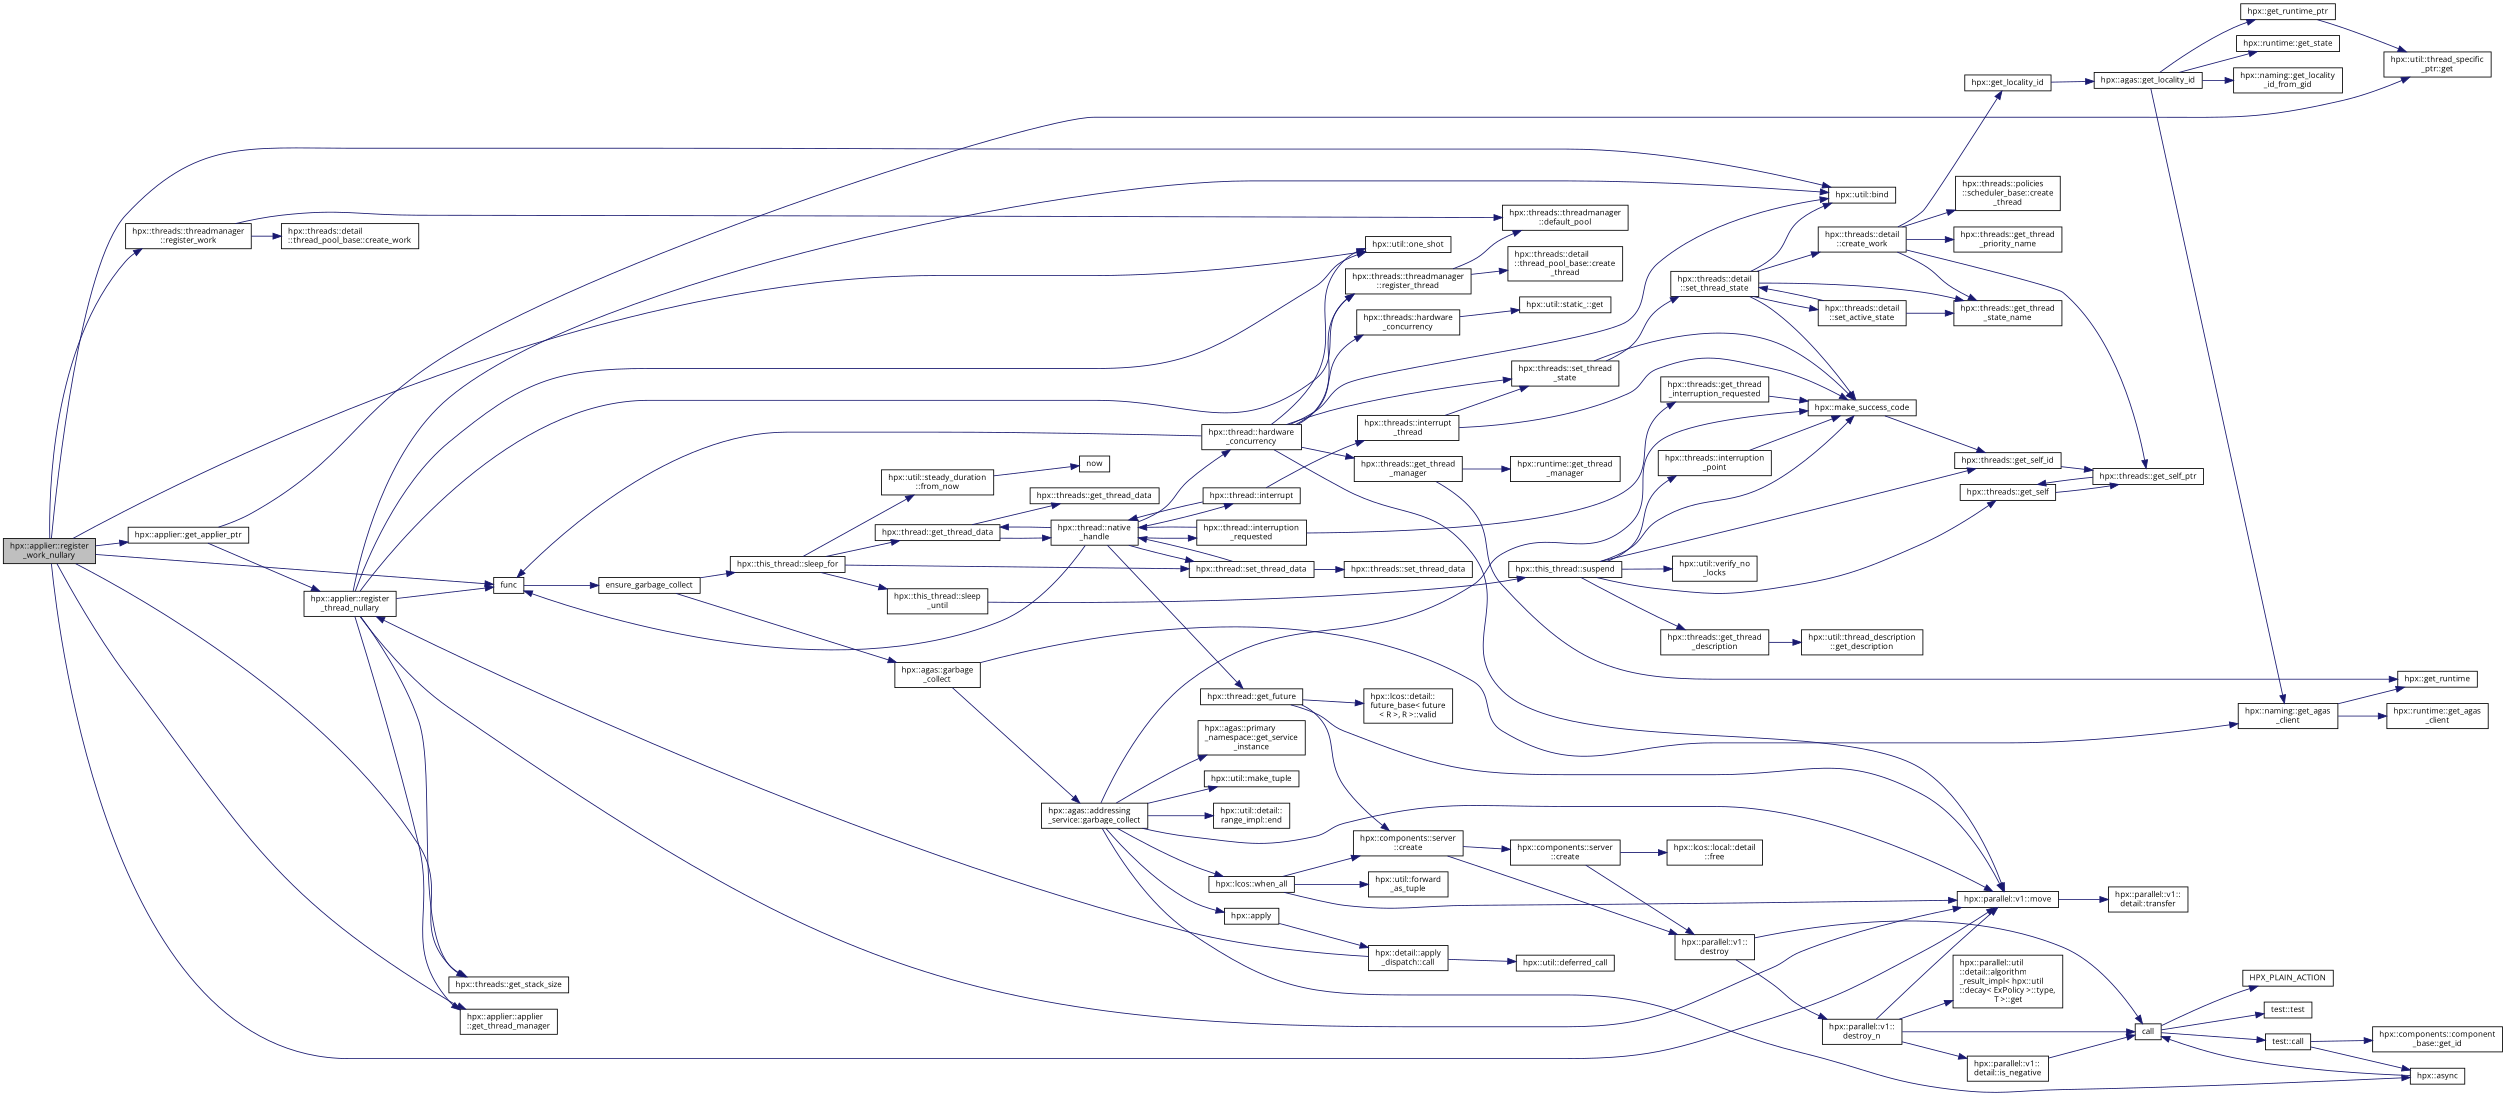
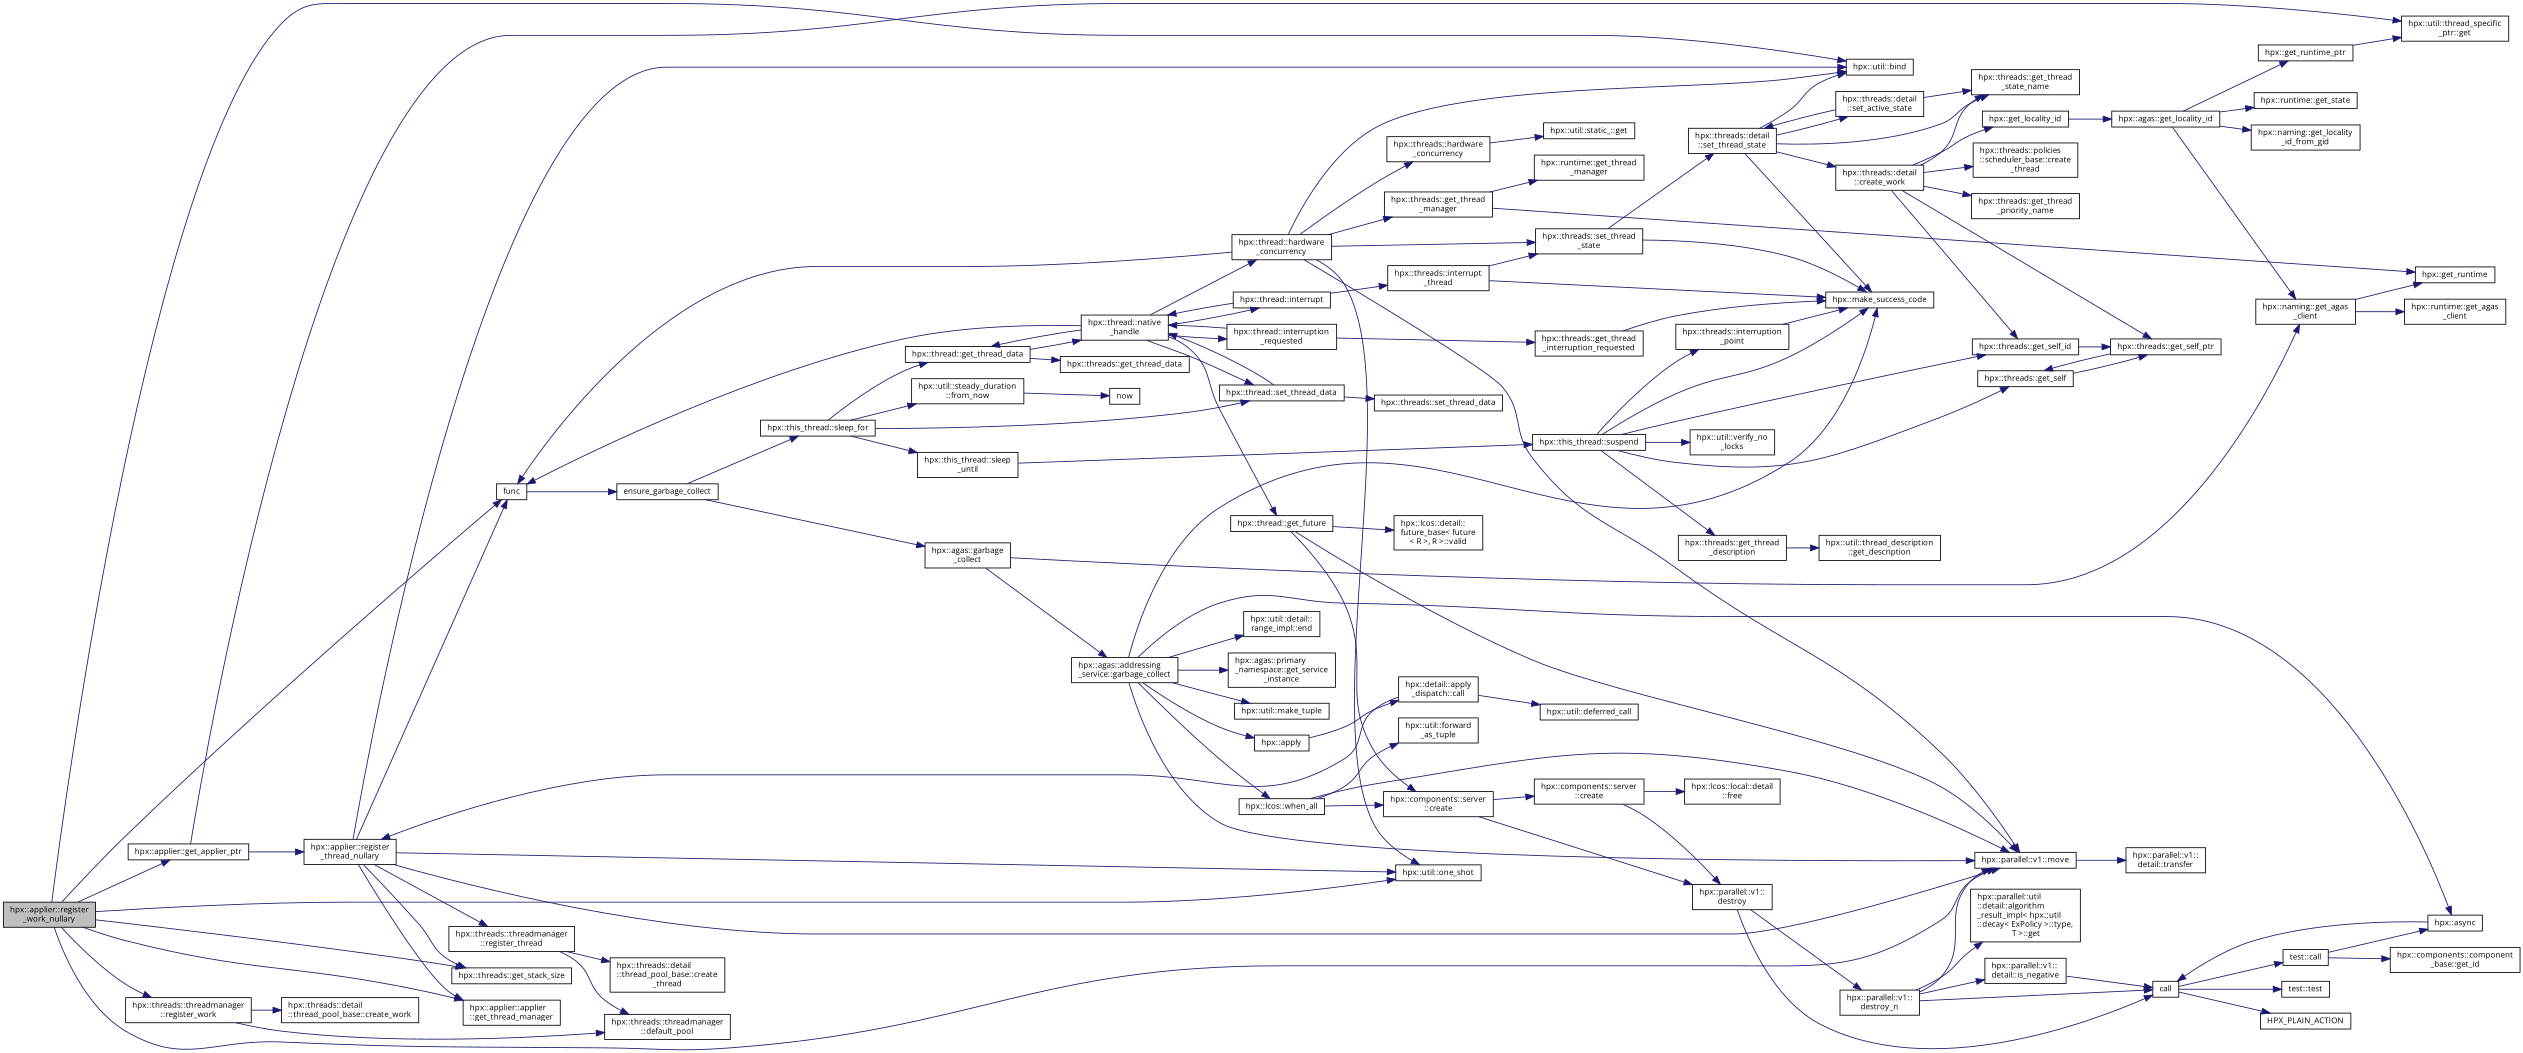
edge "hpx::thread::hardware _concurrency" -> "hpx::threads::threadmanager ::register_thread": removed
edge "hpx::make_success_code" -> "hpx::threads::get_self_id": now "hpx::threads::detail ::create_work" -> "hpx::threads::get_self_id"
